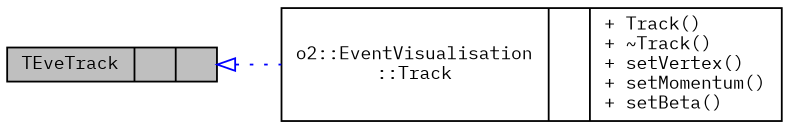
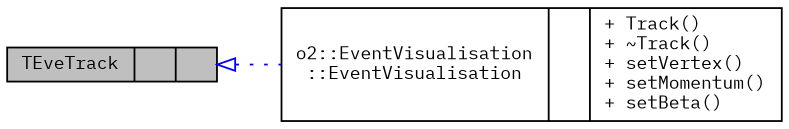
node "o2::EventVisualisation": text "::Track" -> "::EventVisualisation"
